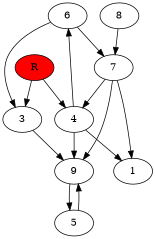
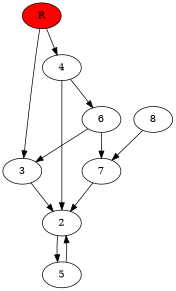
edge "7" -> "4": removed
node "9": label "9" -> "2"
node "1": removed
